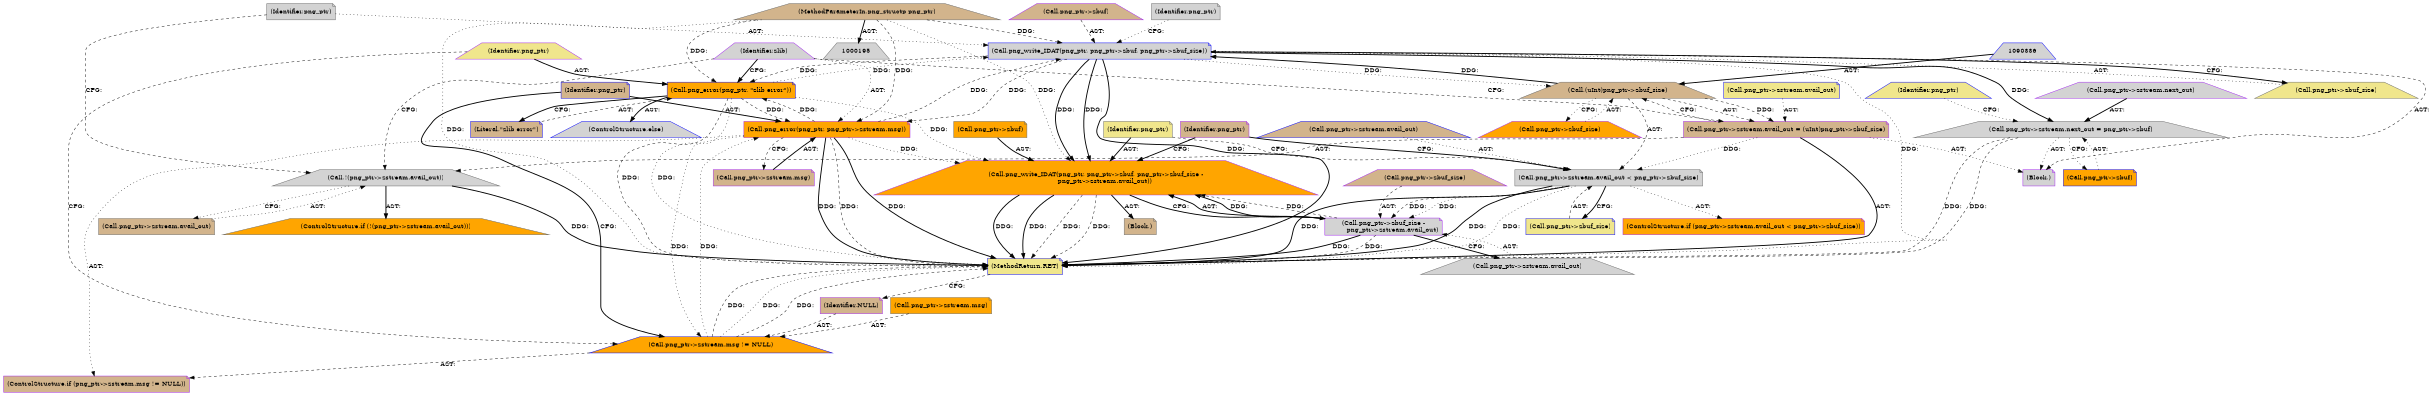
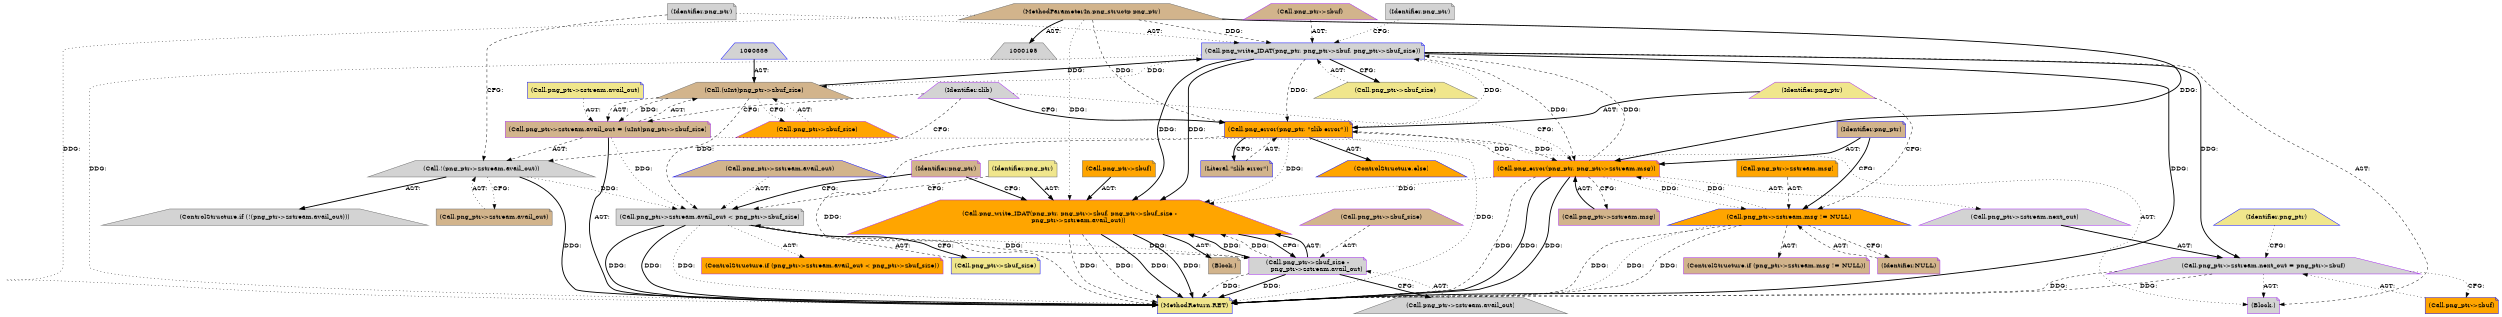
edge "(MethodParameterIn,png_structp png_ptr)" -> "(Call,png_error(png_ptr, png_ptr->zstream.msg))": style dashed -> bold
edge "(Identifier,zlib)" -> "(Call,png_error(png_ptr, png_ptr->zstream.msg))": label "AST: " -> "CFG: "
edge "(Call,png_ptr->zstream.avail_out = (uInt)png_ptr->zbuf_size)" -> "(Call,(uInt)png_ptr->zbuf_size)": label "CFG: " -> "AST: "
node "(ControlStructure,else)": fillcolor lightgrey -> orange
edge "(Call,(uInt)png_ptr->zbuf_size)" -> "(Call,png_ptr->zstream.avail_out < png_ptr->zbuf_size)": label "AST: " -> "DDG: "
node "(Call,png_ptr->zstream.next_out = png_ptr->zbuf)": color gray40 -> purple
edge "(Call,png_error(png_ptr, png_ptr->zstream.msg))" -> "(ControlStructure,if (png_ptr->zstream.msg != NULL))": now "(Call,png_error(png_ptr, png_ptr->zstream.msg))" -> "(Call,png_ptr->zstream.next_out)"
edge "(Call,!(png_ptr->zstream.avail_out))" -> "(Call,png_ptr->zstream.avail_out < png_ptr->zbuf_size)": added, label "DDG:"
node "(ControlStructure,if (!(png_ptr->zstream.avail_out)))": fillcolor orange -> lightgrey
edge "(MethodReturn,RET)" -> "(Identifier,NULL)": now "(Call,png_ptr->zstream.msg != NULL)" -> "(Identifier,NULL)"
